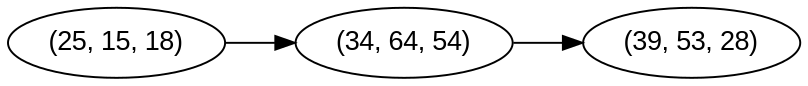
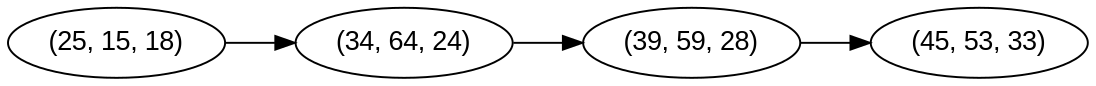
node "(34, 64, 54)": label "(34, 64, 54)" -> "(34, 64, 24)"
node "(39, 53, 28)": label "(39, 53, 28)" -> "(39, 59, 28)"
node "(45, 53, 33)": added
